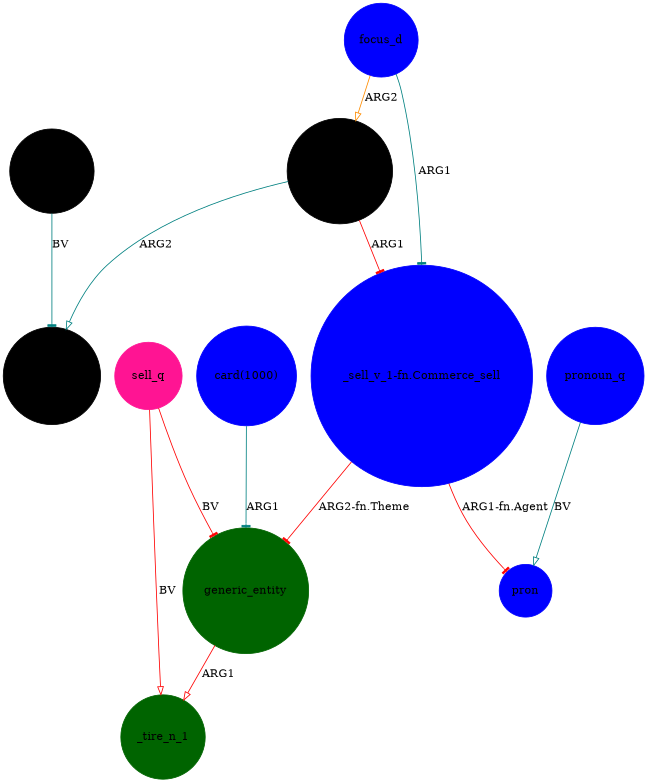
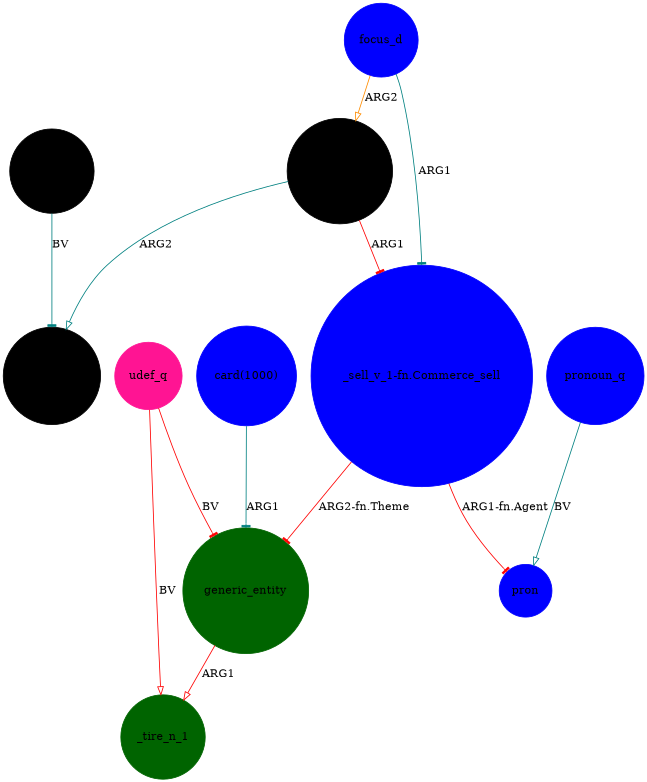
node "sell_q": label "sell_q" -> "udef_q"
